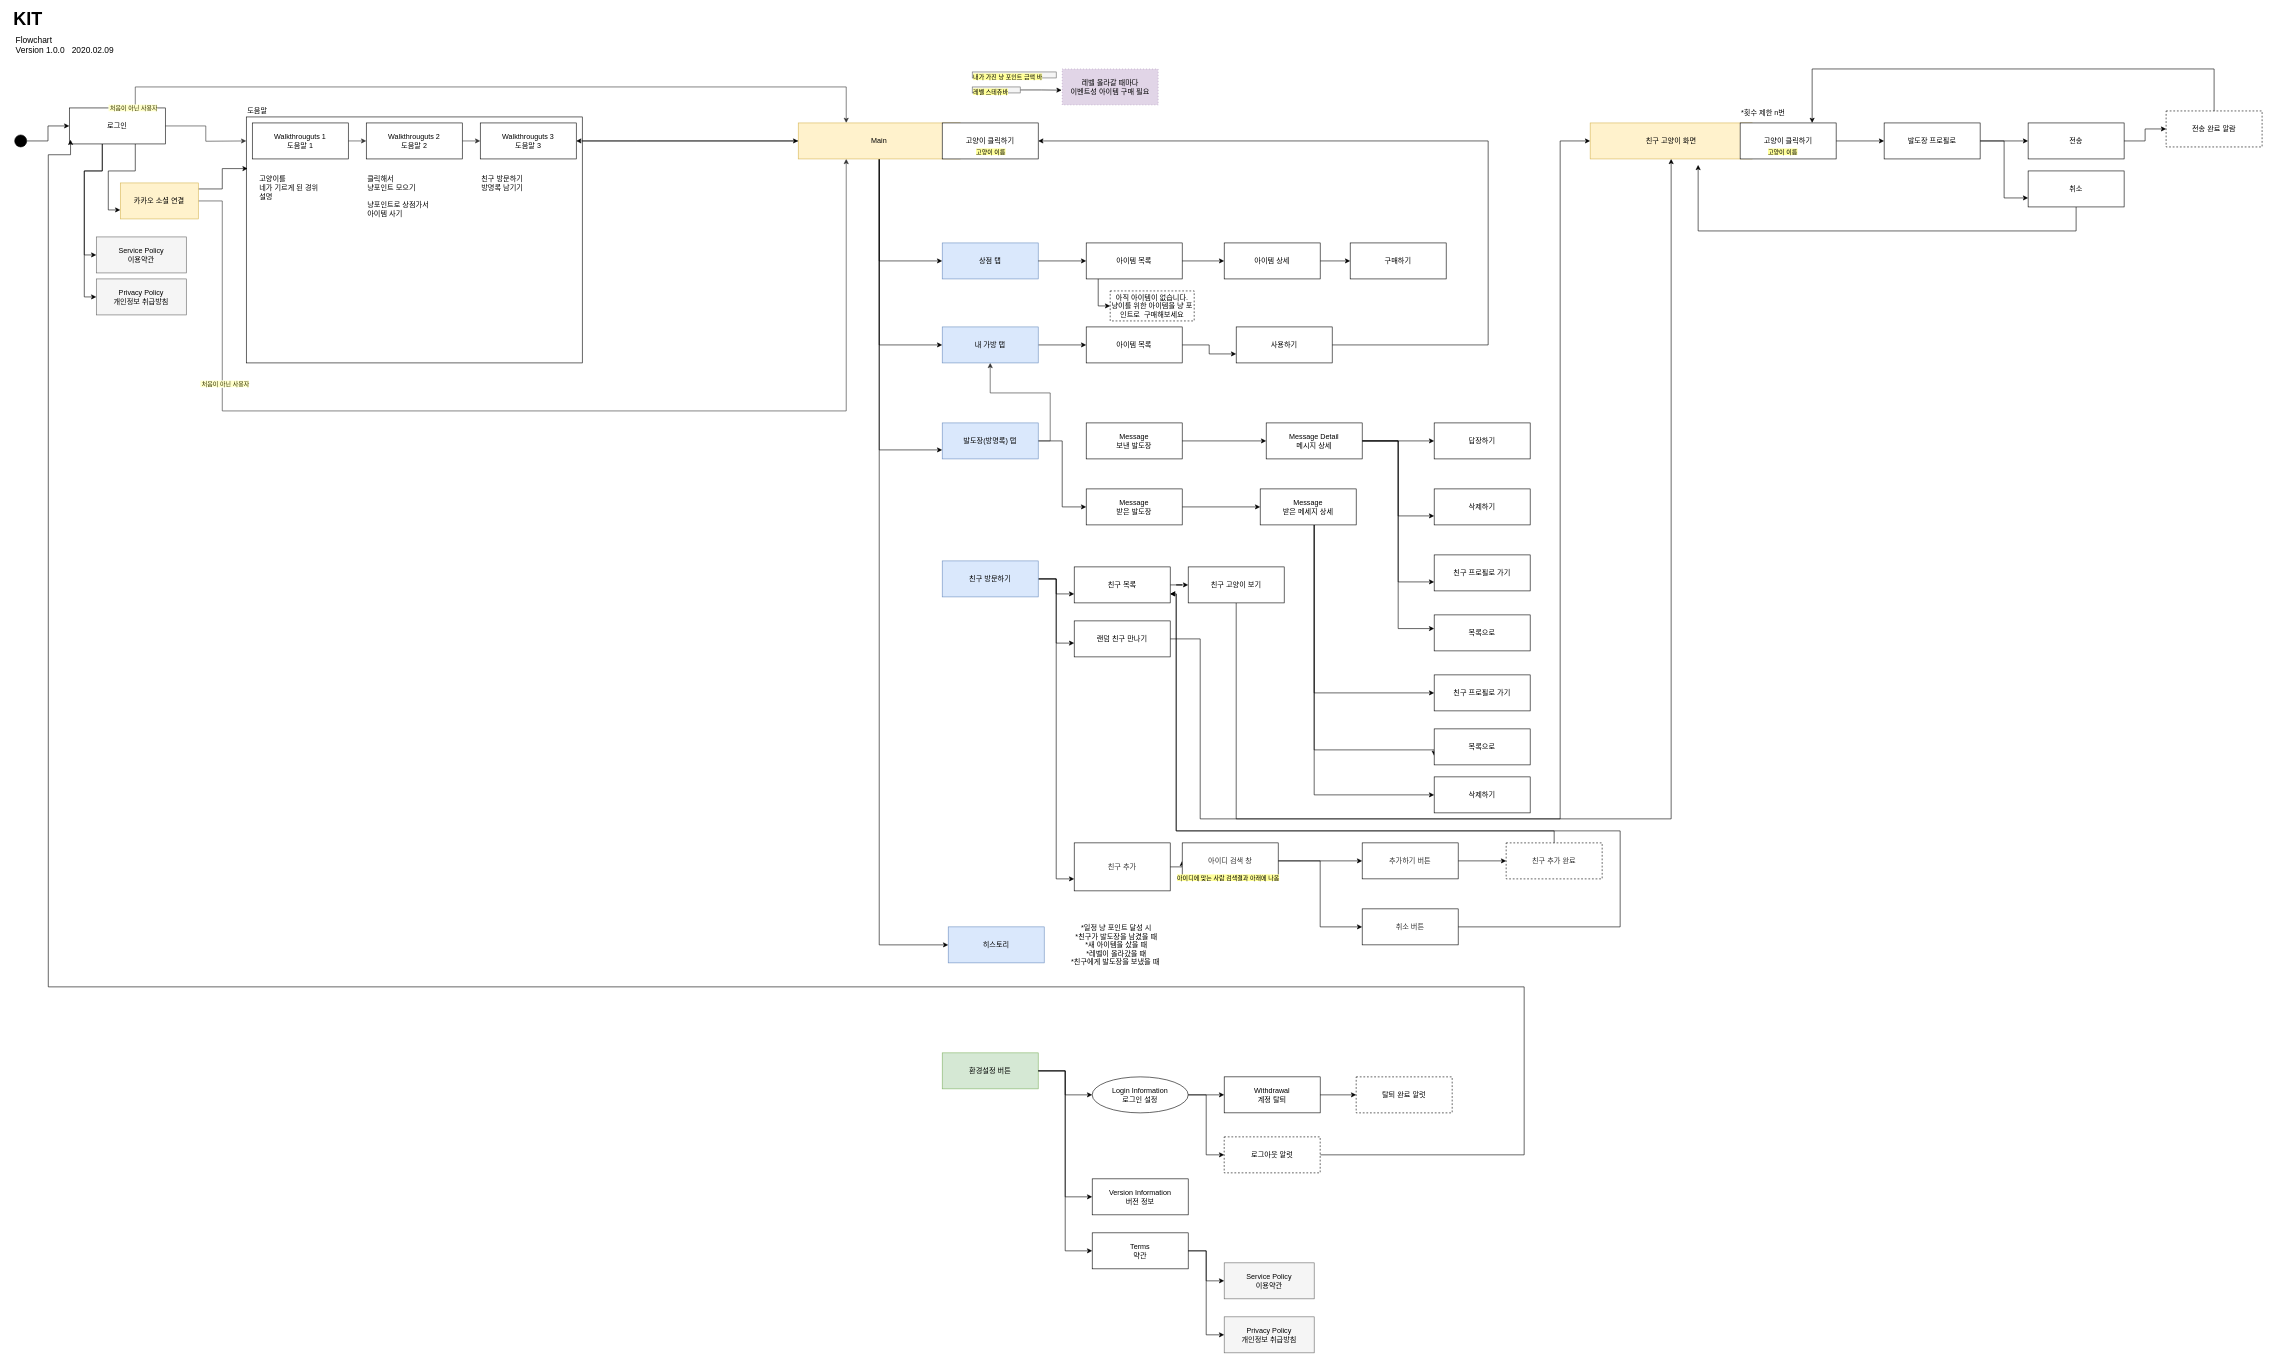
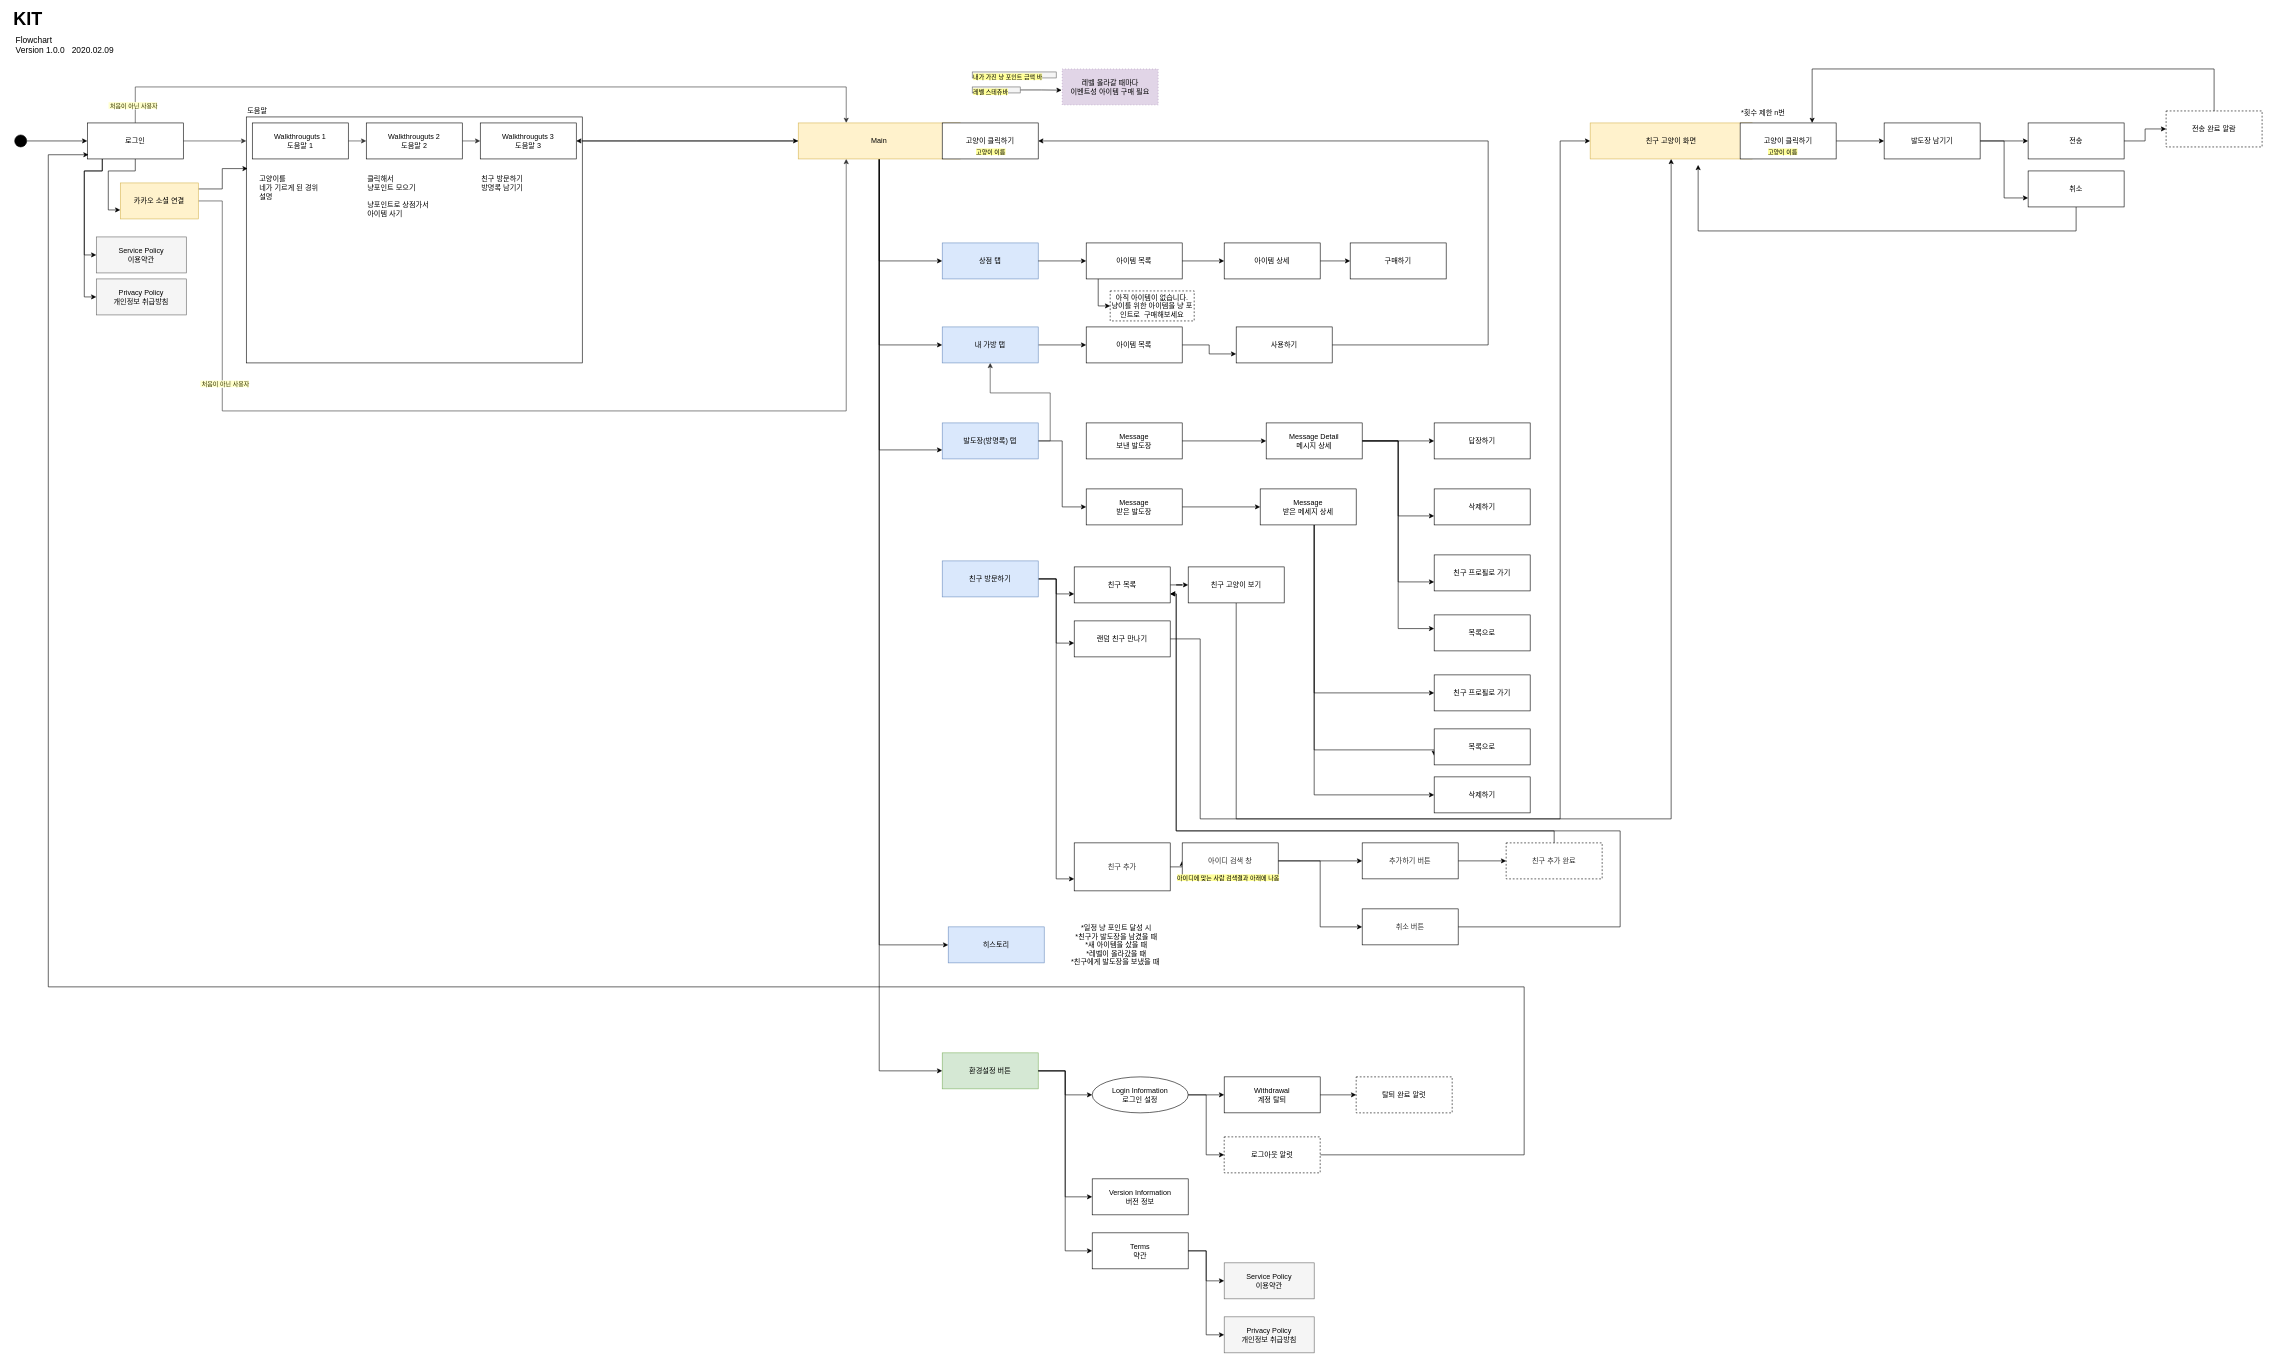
node "로그인": moved (117, 126) -> (135, 141)
node "발도장 프로필로": label "발도장 프로필로" -> "발도장 남기기"
edge "Main" -> "환경설정 버튼": added
